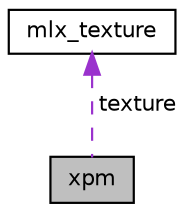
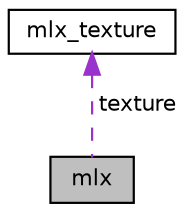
node "xpm": label "xpm" -> "mlx"
